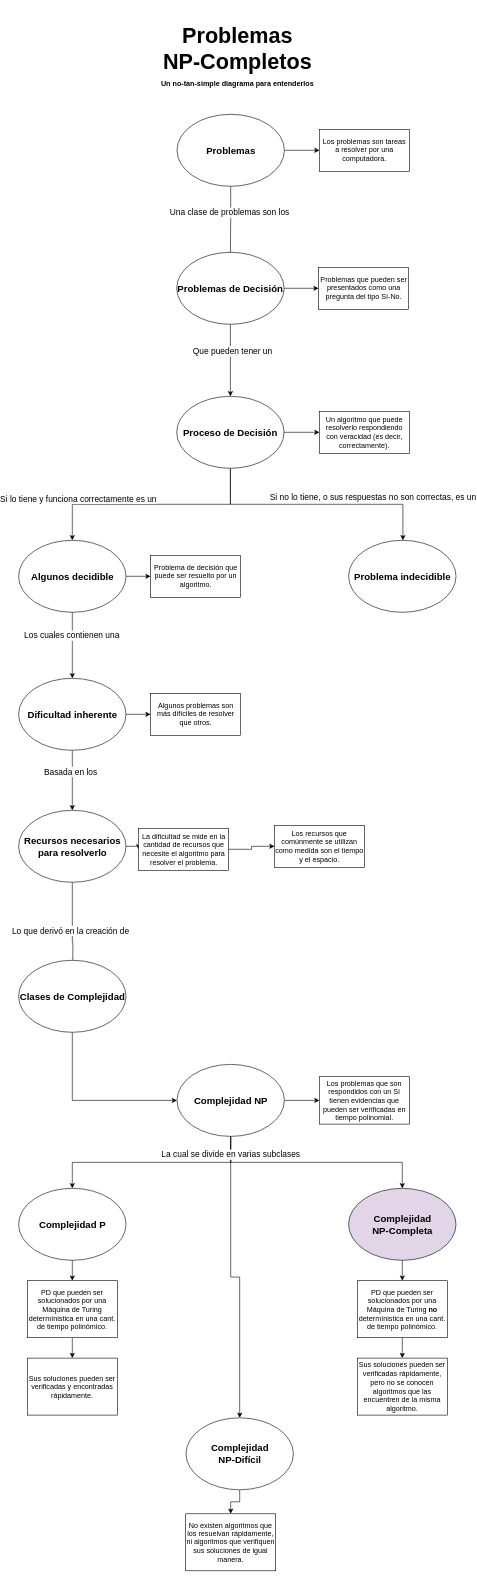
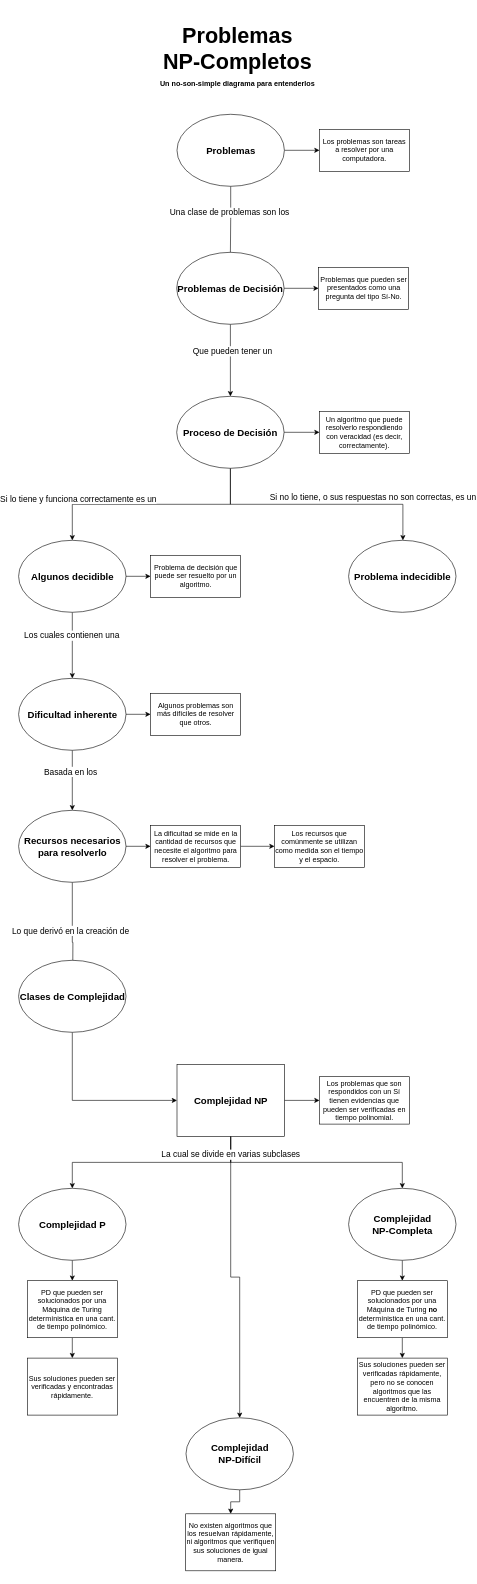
node "Un no-tan-simple diagrama para entenderlos": label "Un no-tan-simple diagrama para entenderlos" -> "Un no-son-simple diagrama para entenderlos"
node "La dificultad se mide en la cantidad de recursos que necesite el algoritmo para resolver el problema.": moved (184, 849) -> (196, 846)
node "Complejidad NP": shape ellipse -> rectangle
node "Complejidad NP-Completa": fillcolor #e1d5e7 -> #ffffff
